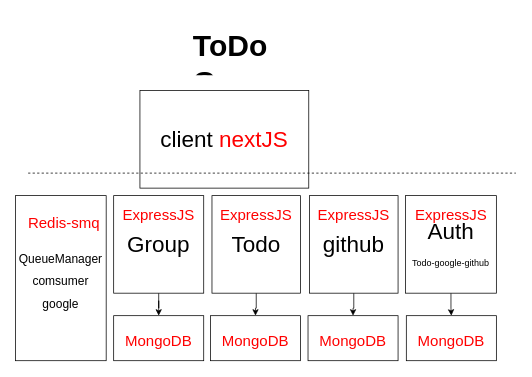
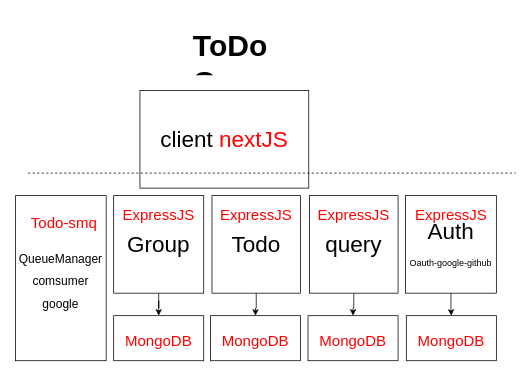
node "Redis-smq": label "Redis-smq" -> "Todo-smq"
node "github": label "github" -> "query"
node "AuthTodo-google-github": label "AuthTodo-google-github" -> "AuthOauth-google-github"
